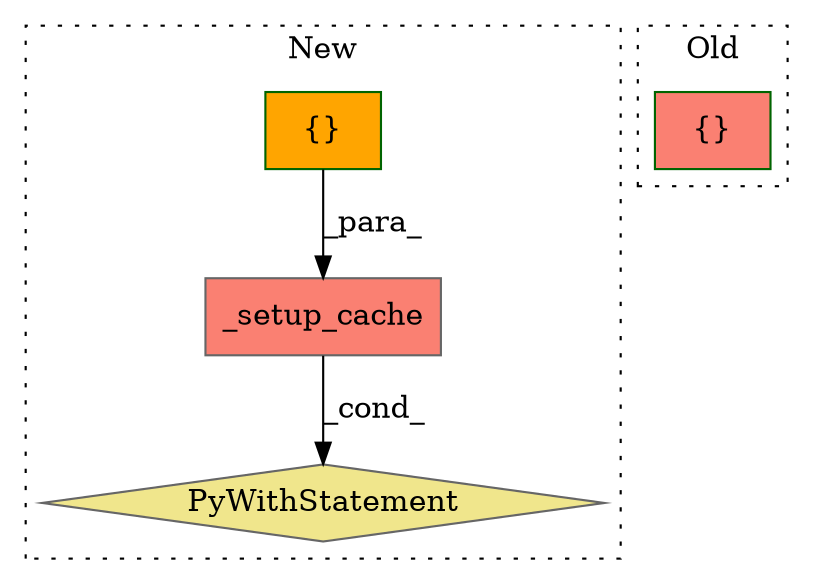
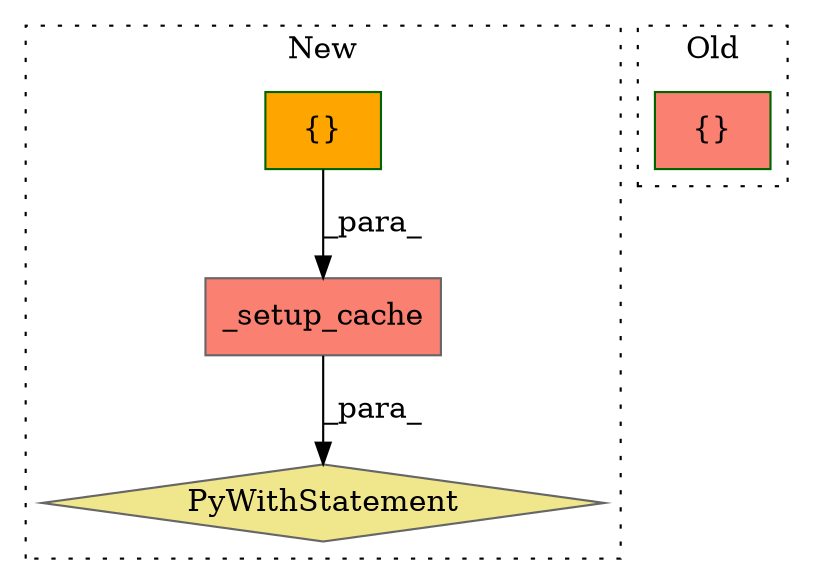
edge "_setup_cache" -> "PyWithStatement": label "_cond_" -> "_para_"
